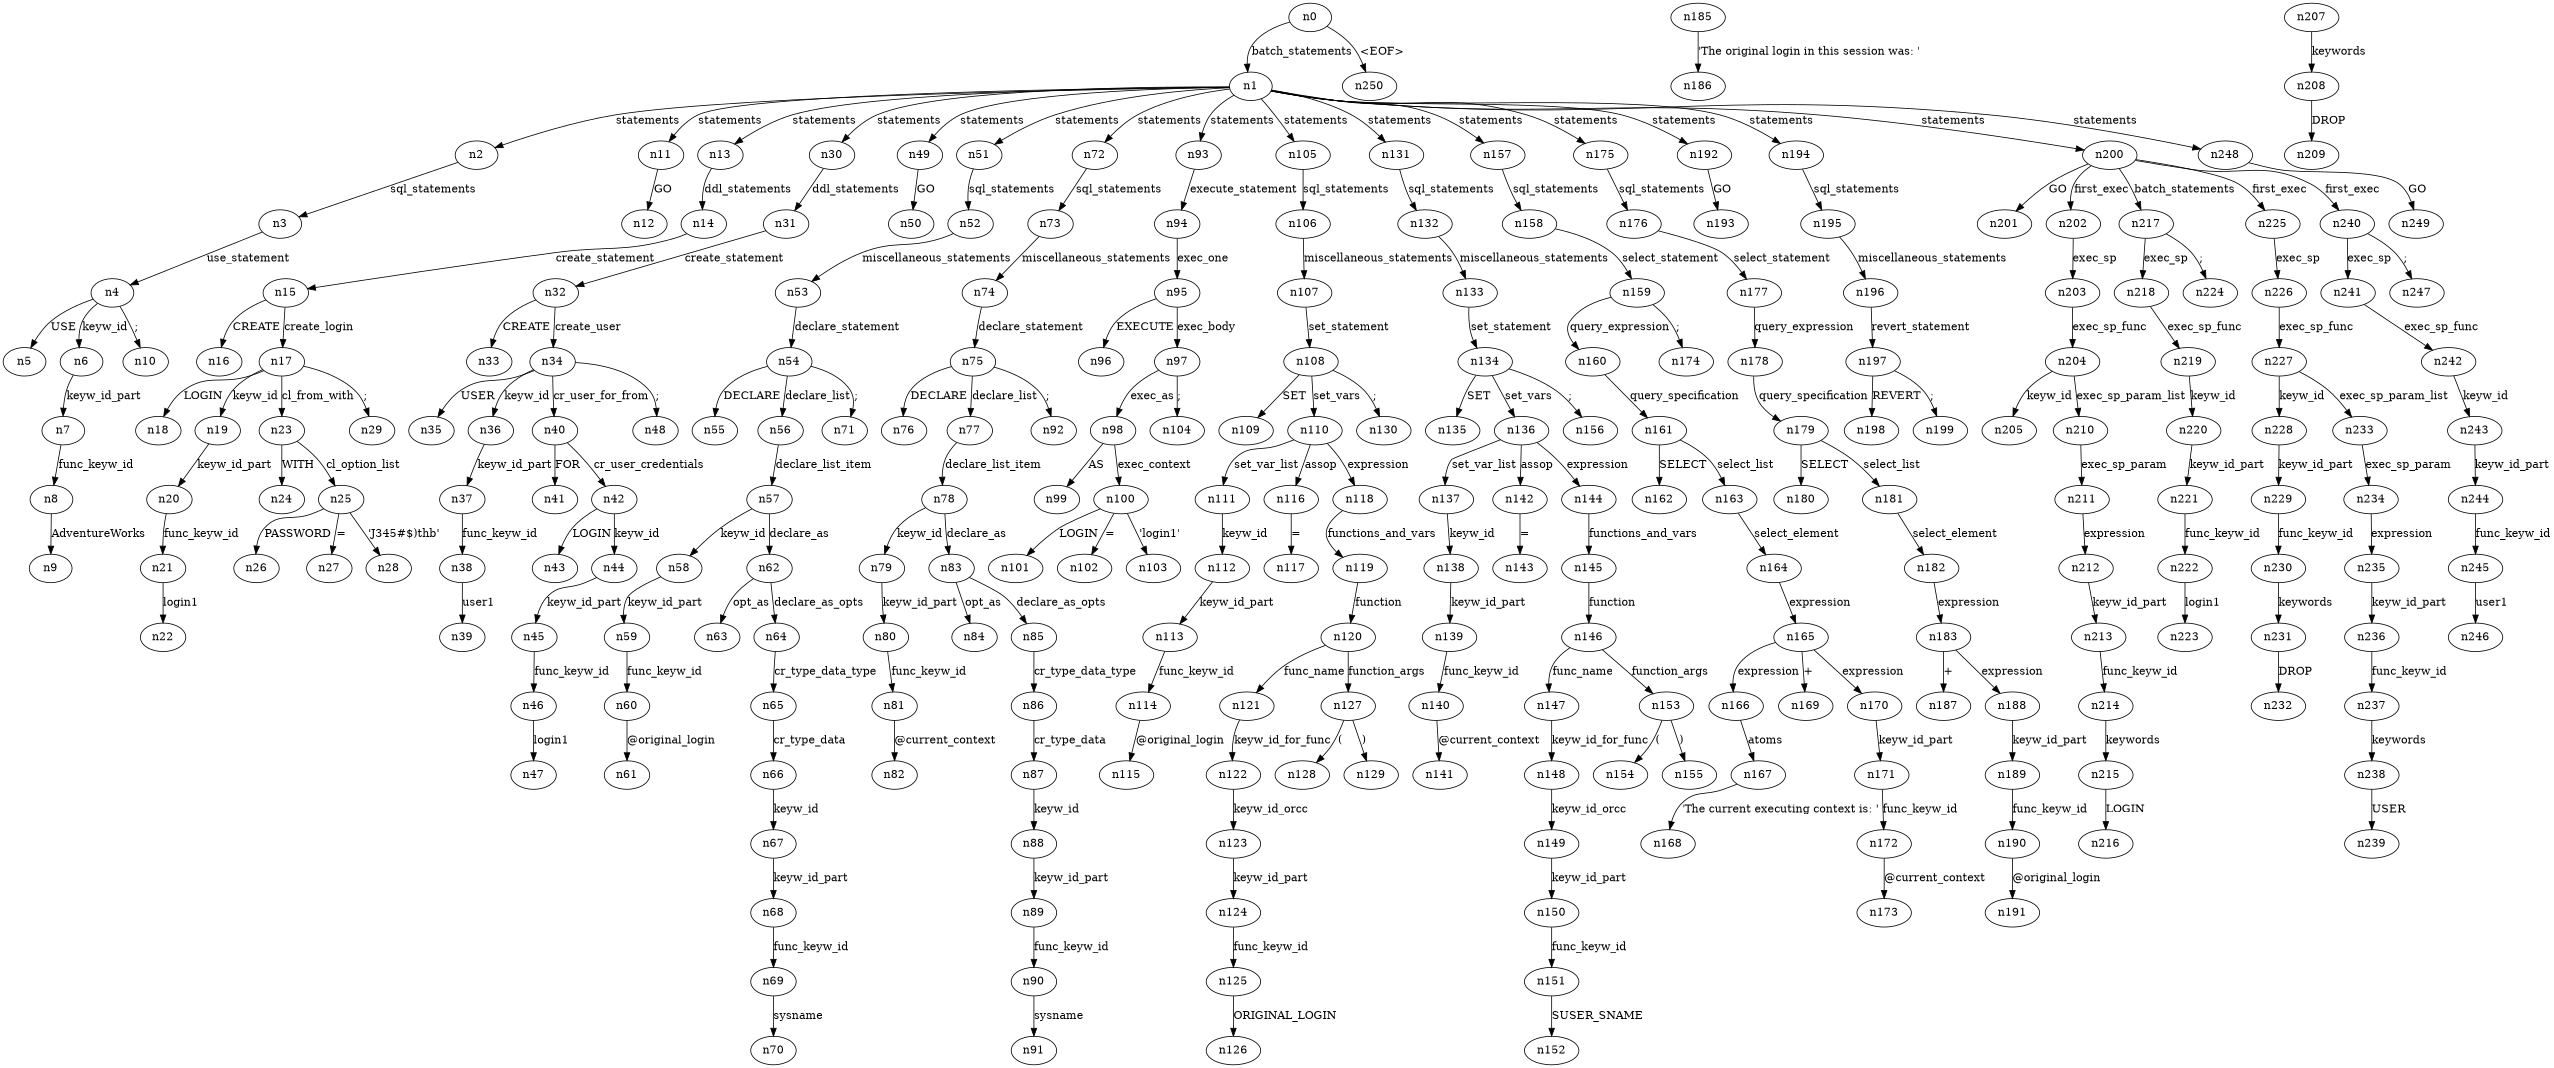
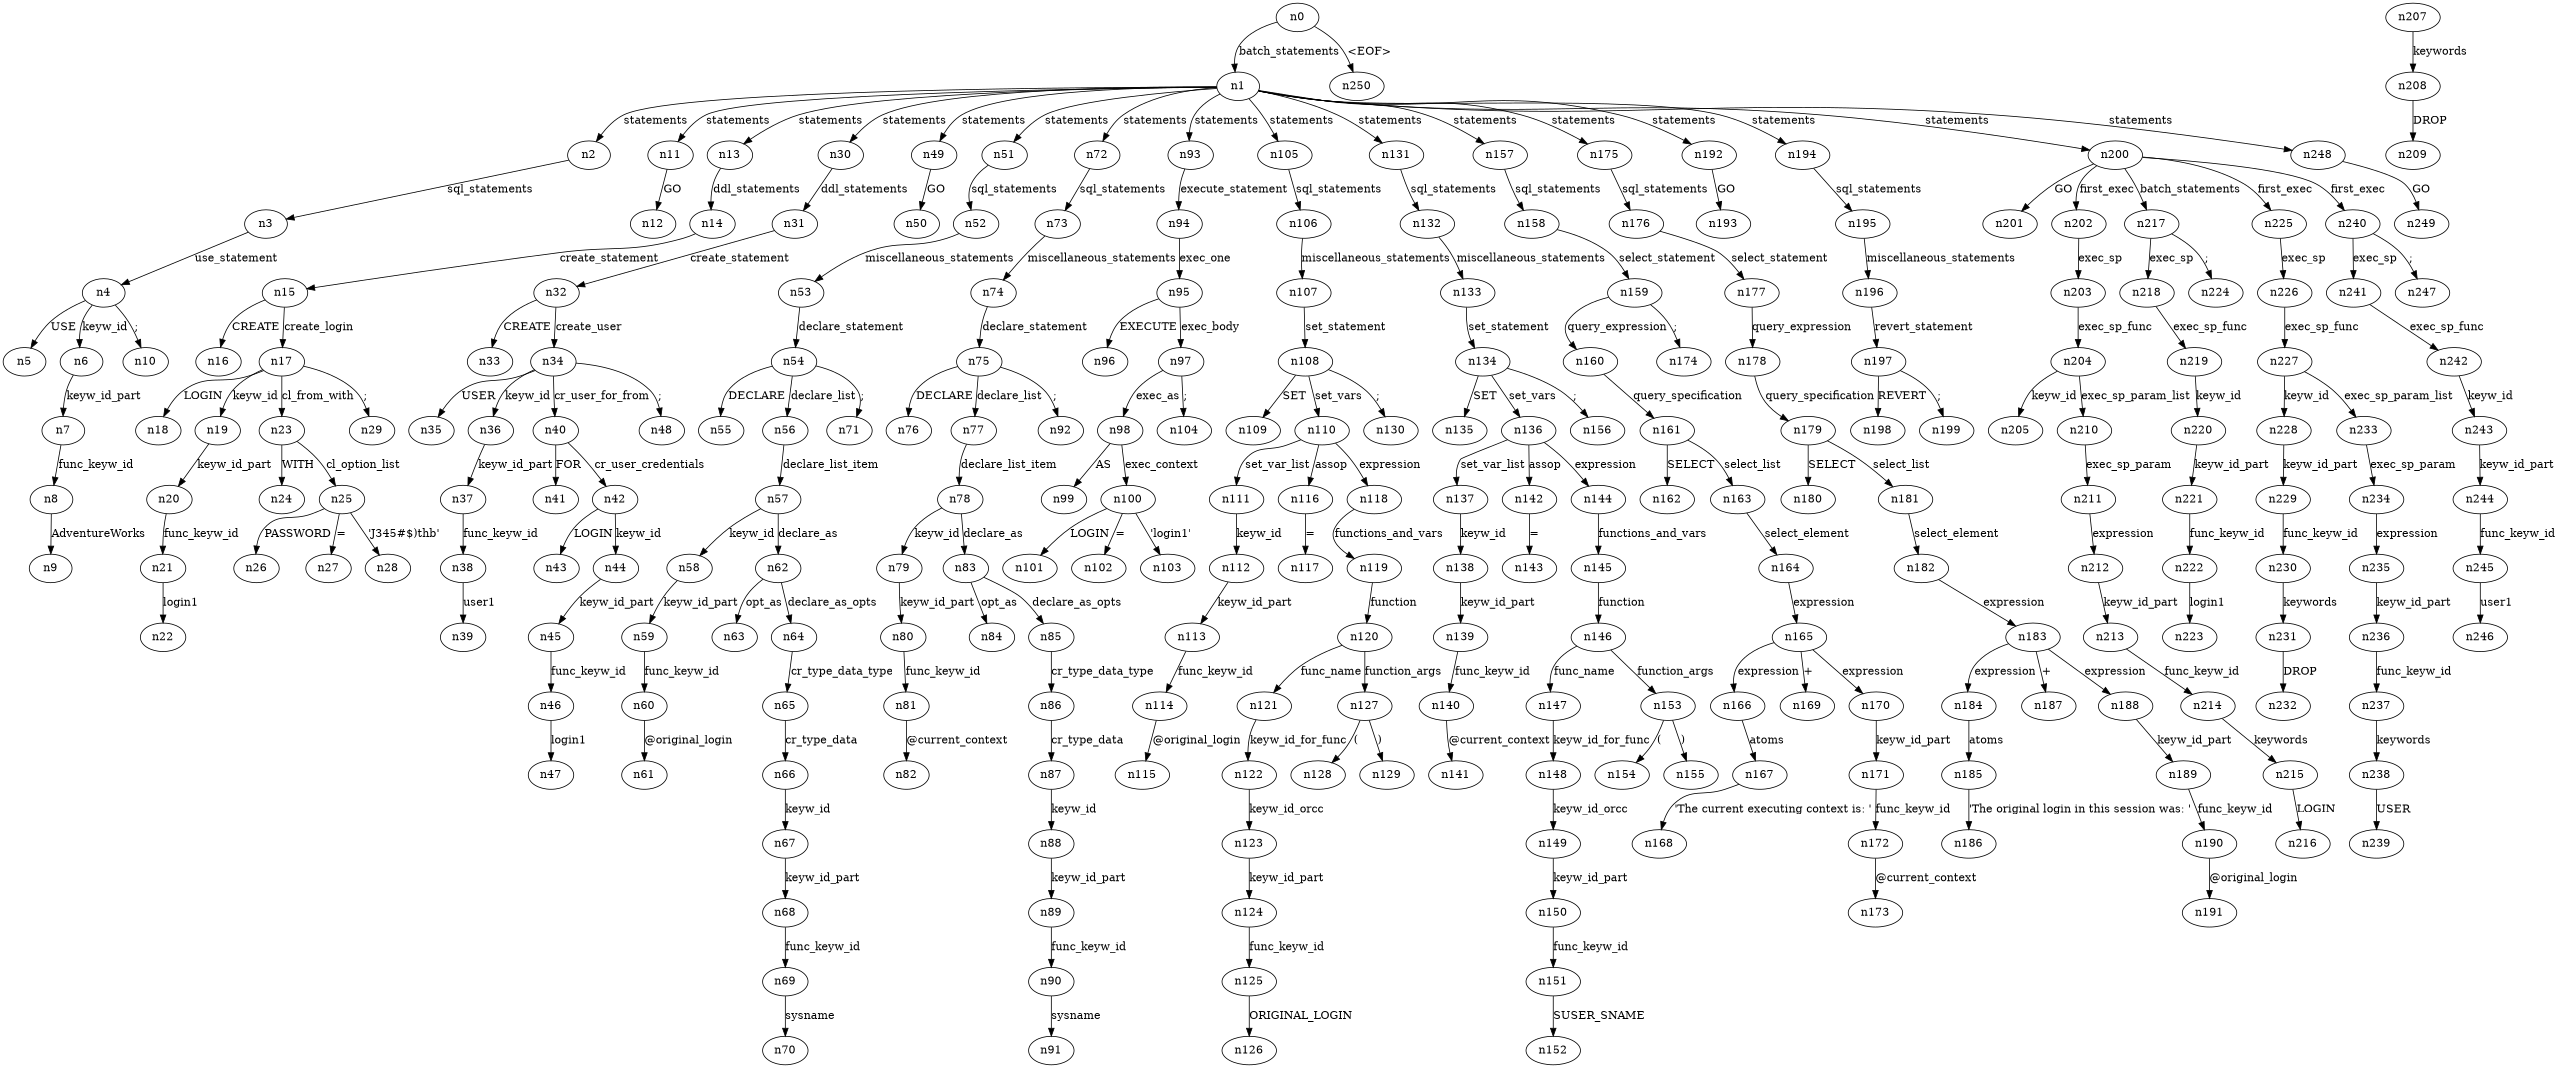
node "n184": added
